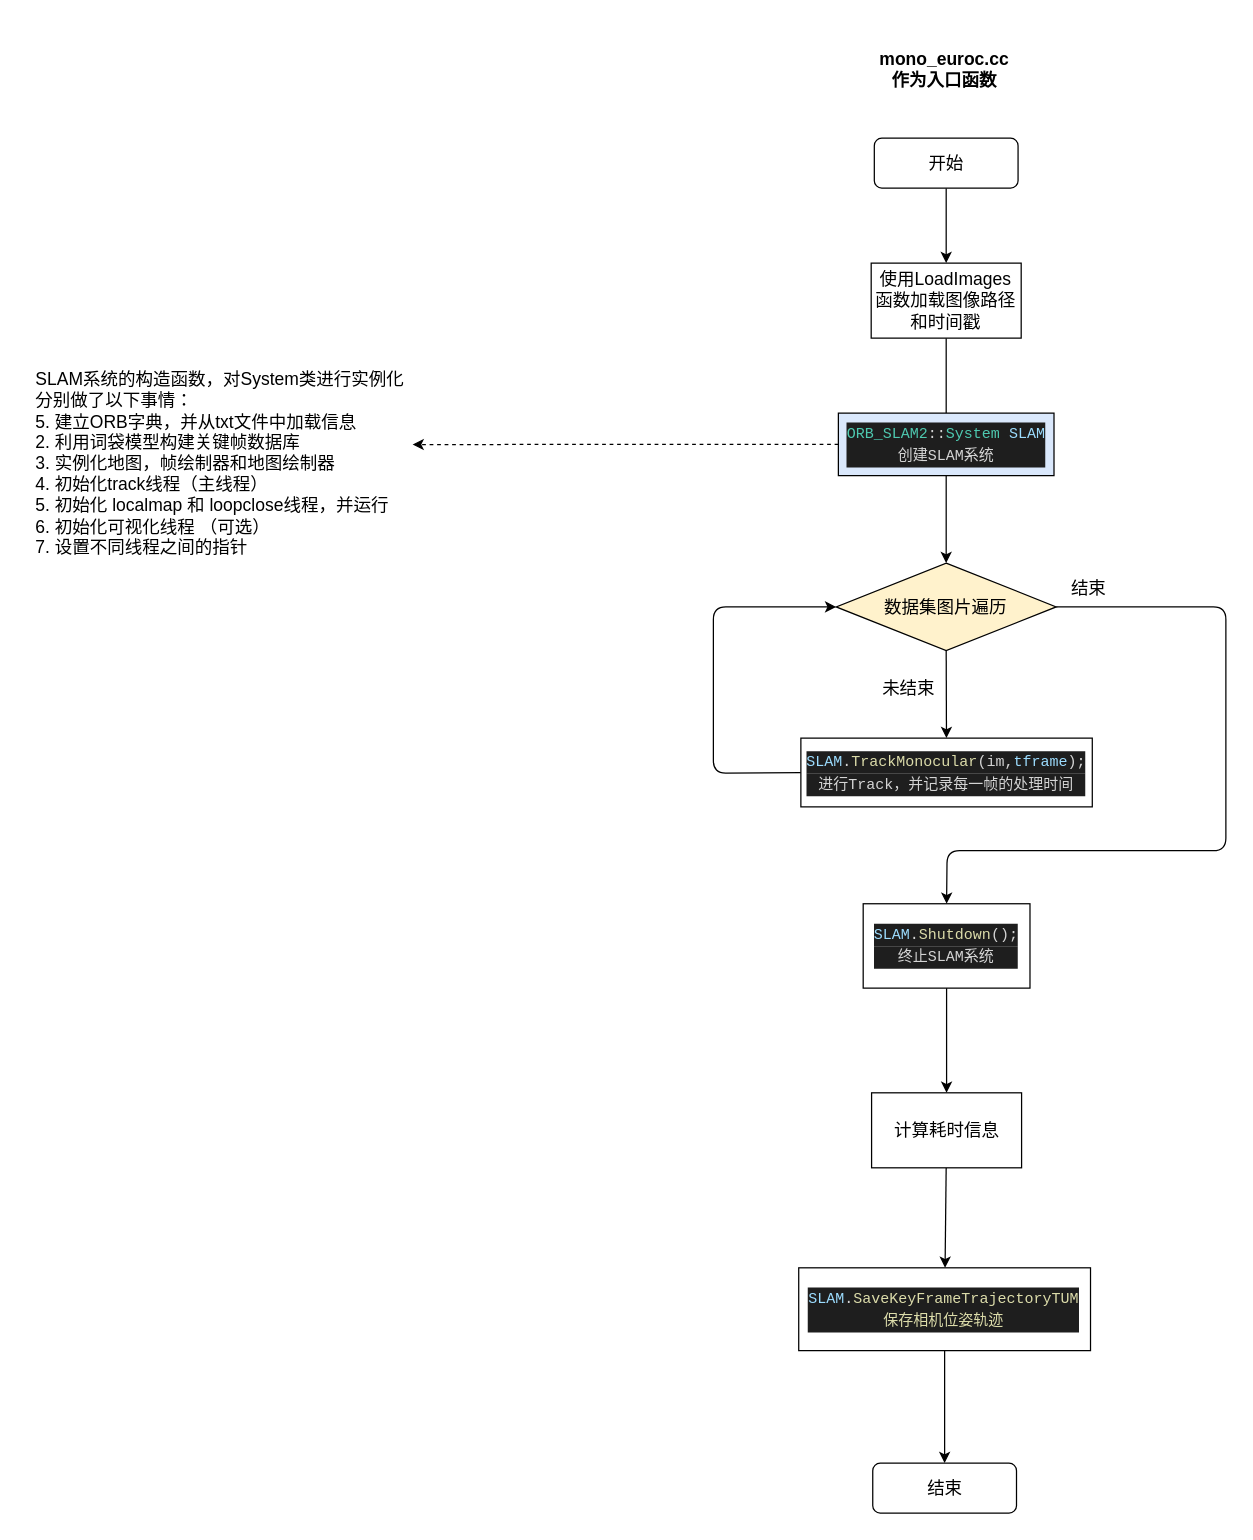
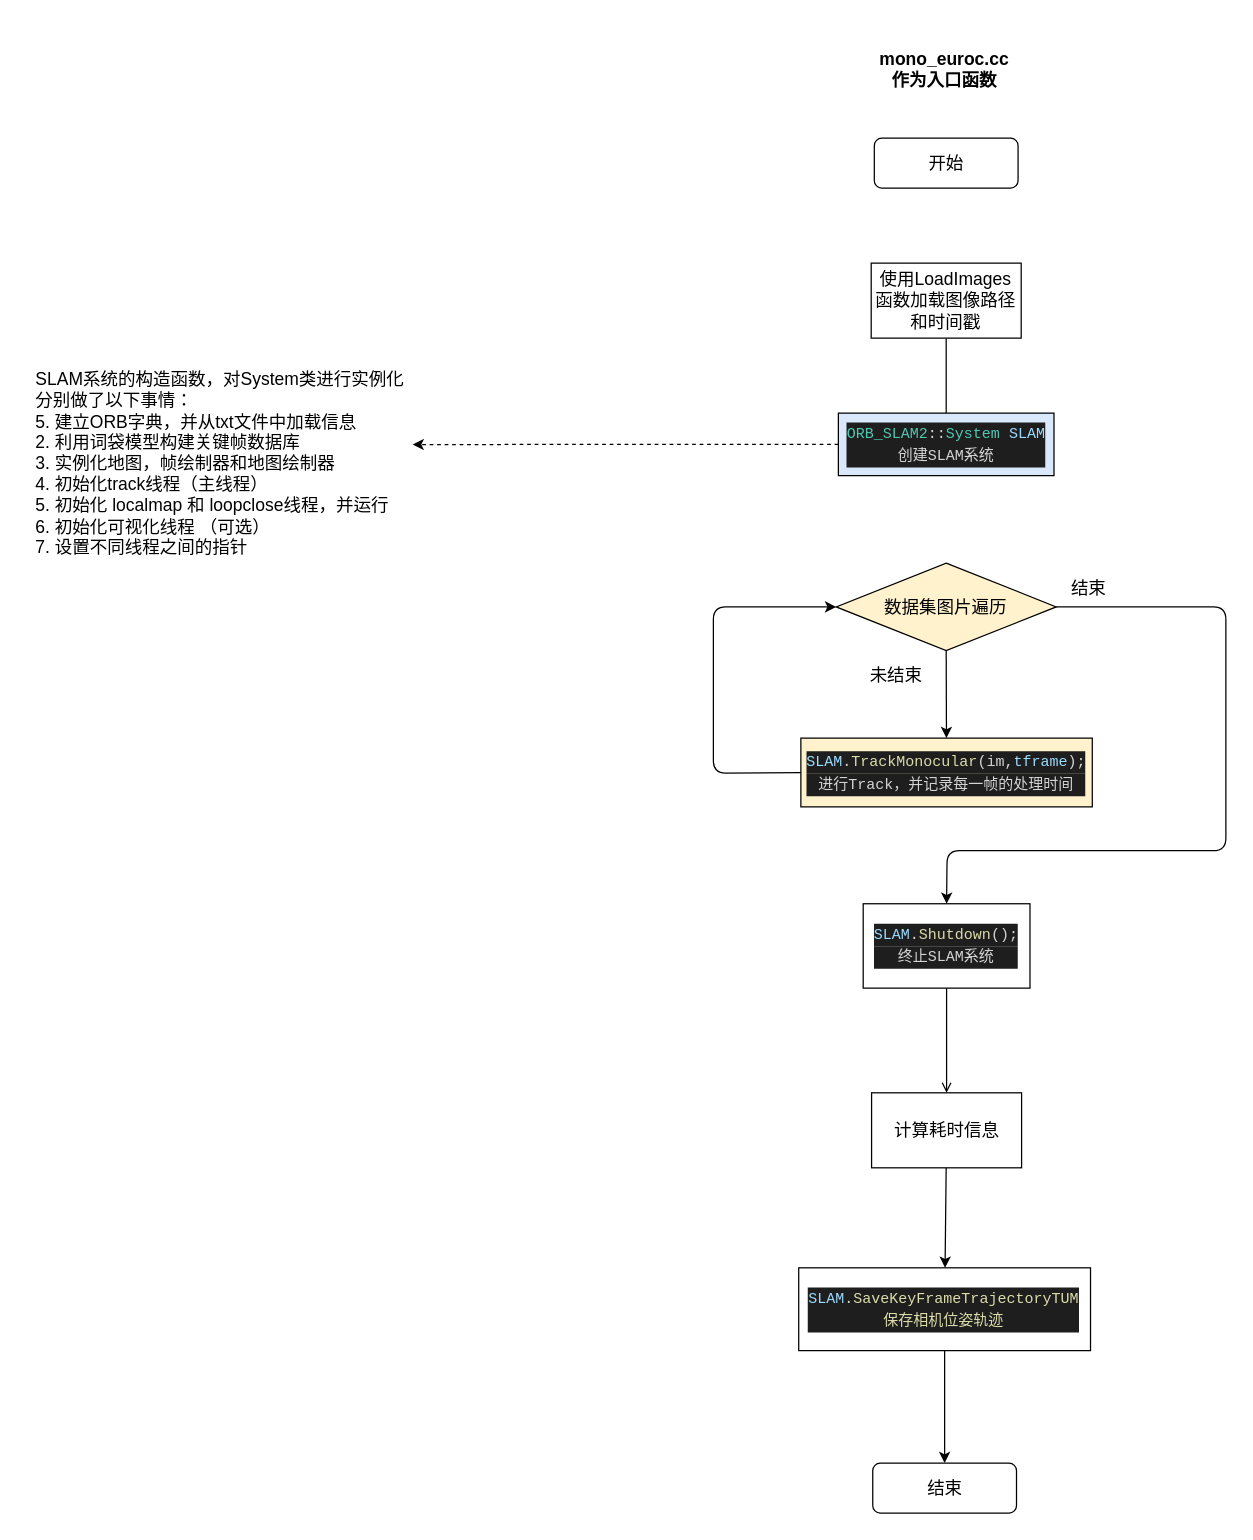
edge "开始" -> "使用LoadImages函数加载图像路径和时间戳": removed
edge "ORB_SLAM2::System SLAM 创建SLAM系统" -> "数据集图片遍历": removed
node "未结束": moved (908, 688) -> (896, 676)
node "SLAM.TrackMonocular(im,tframe); 进行Track，并记录每一帧的处理时间": fillcolor #ffffff -> #fff2cc
edge "SLAM.Shutdown(); 终止SLAM系统" -> "计算耗时信息": arrowhead classic -> open
